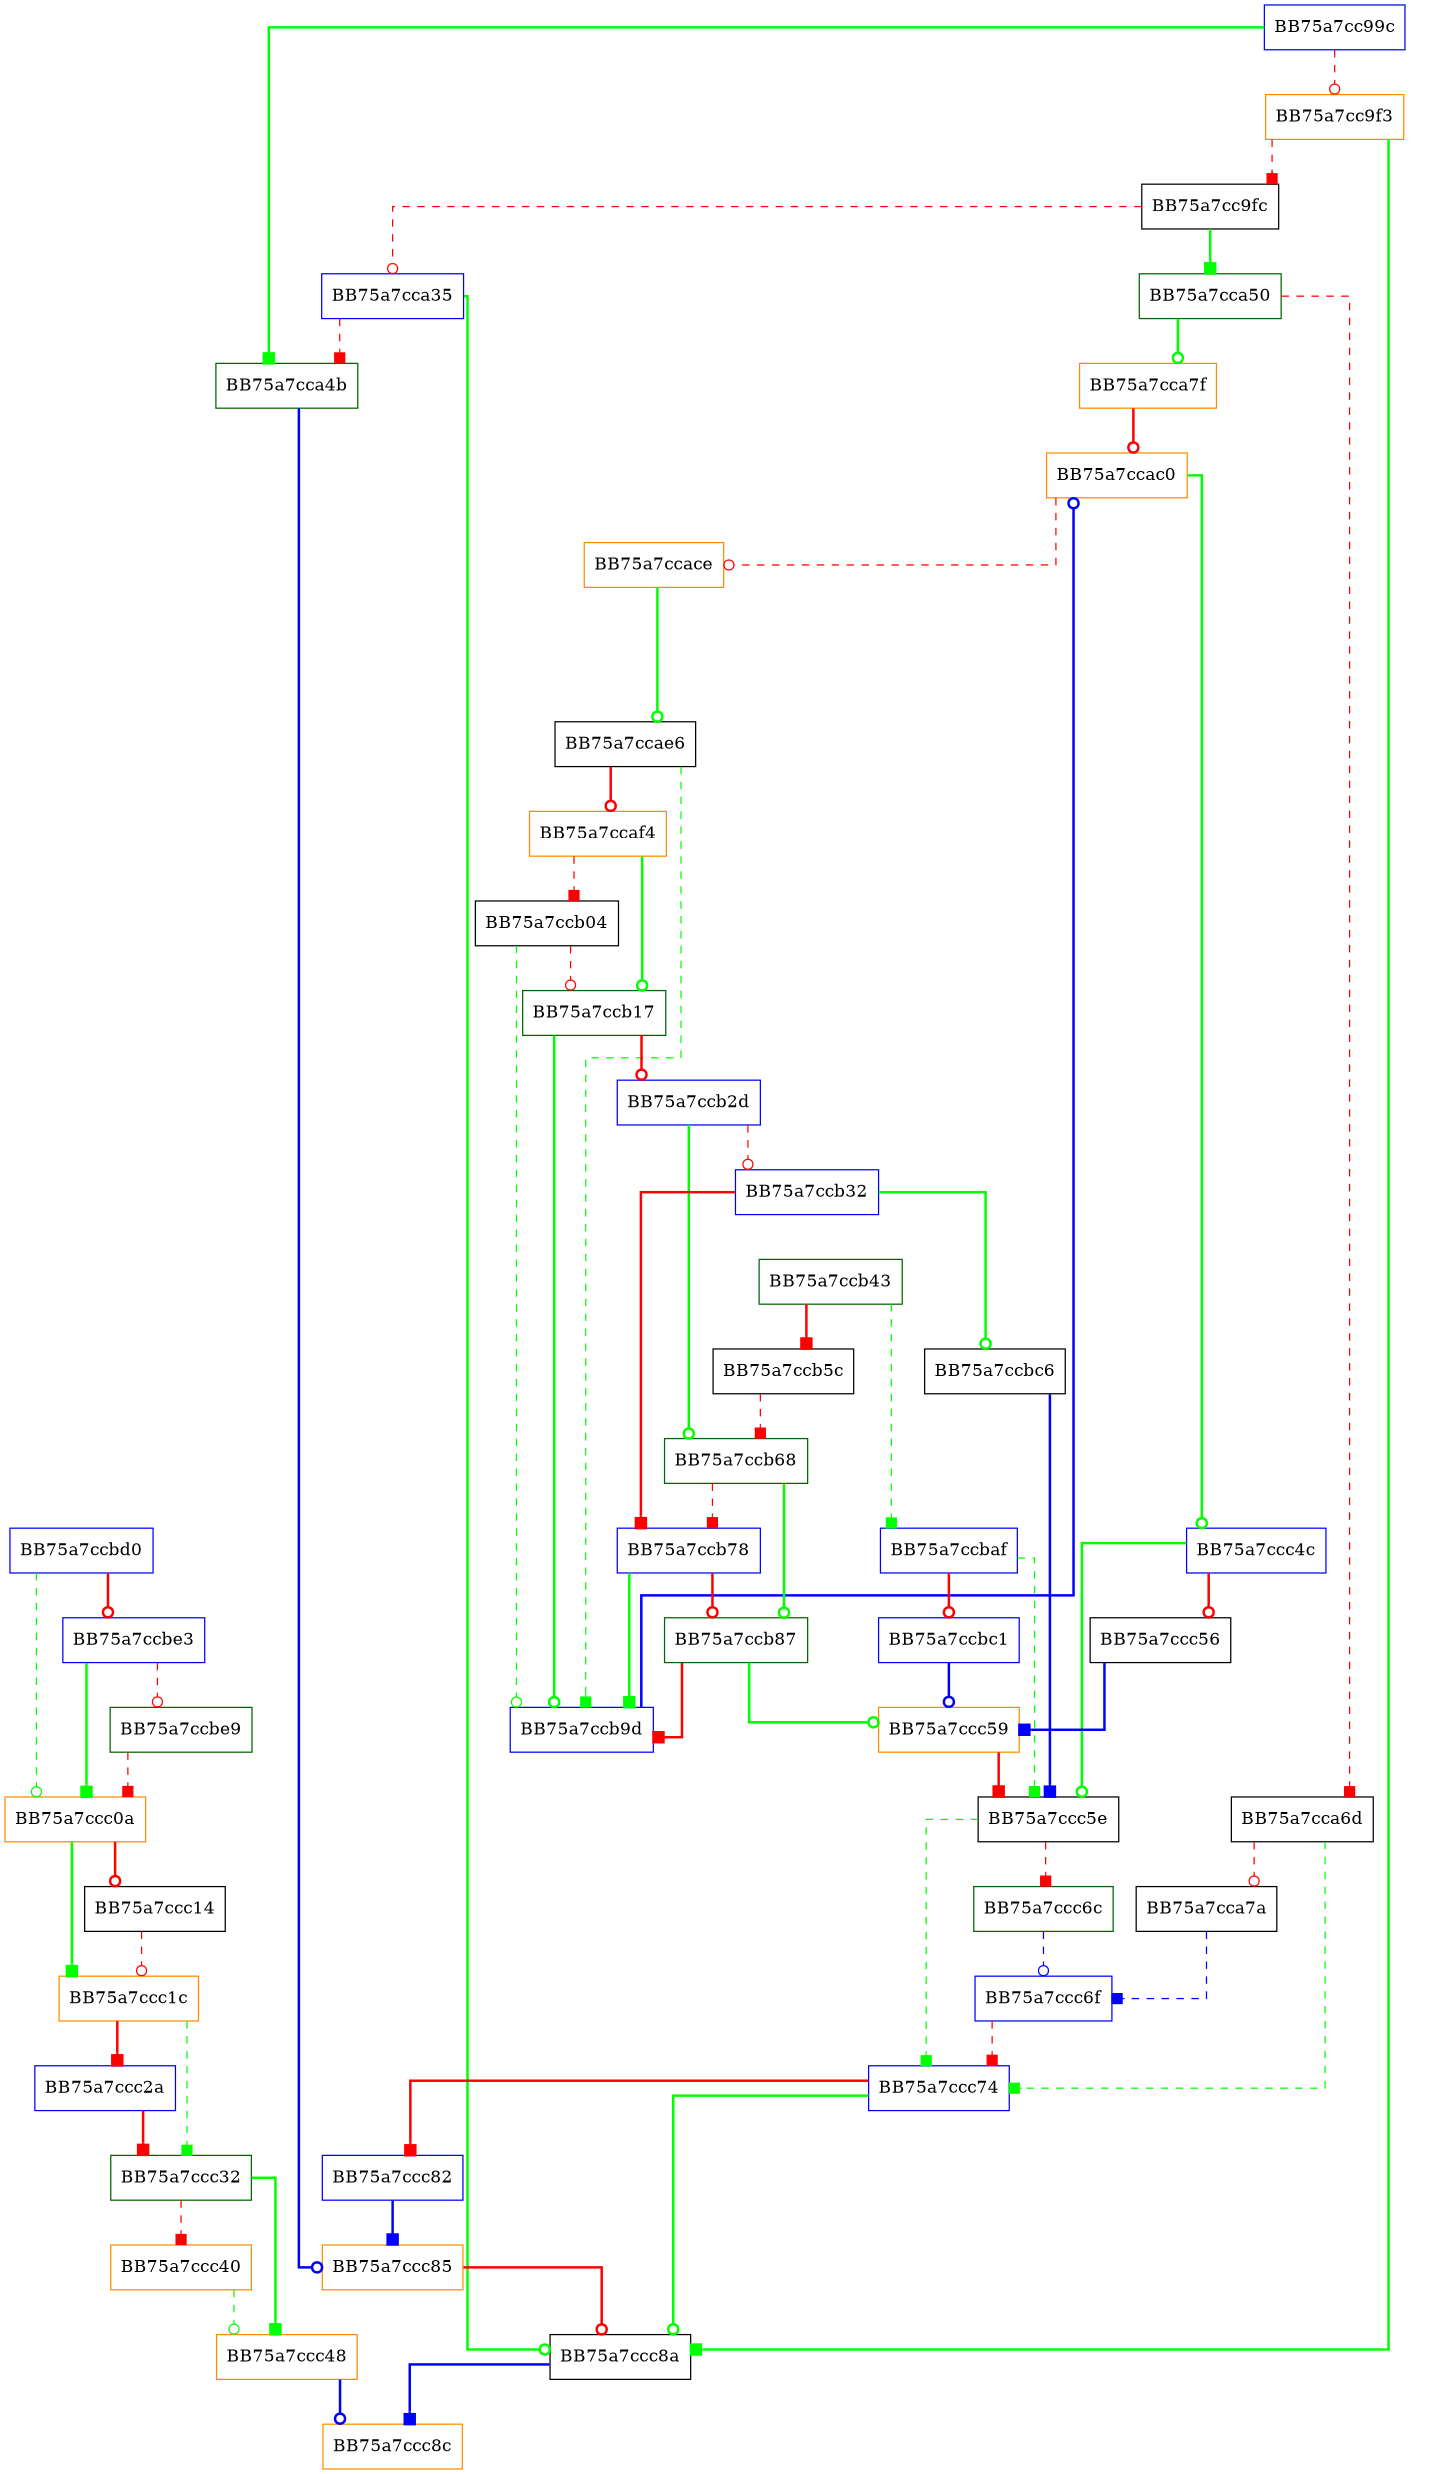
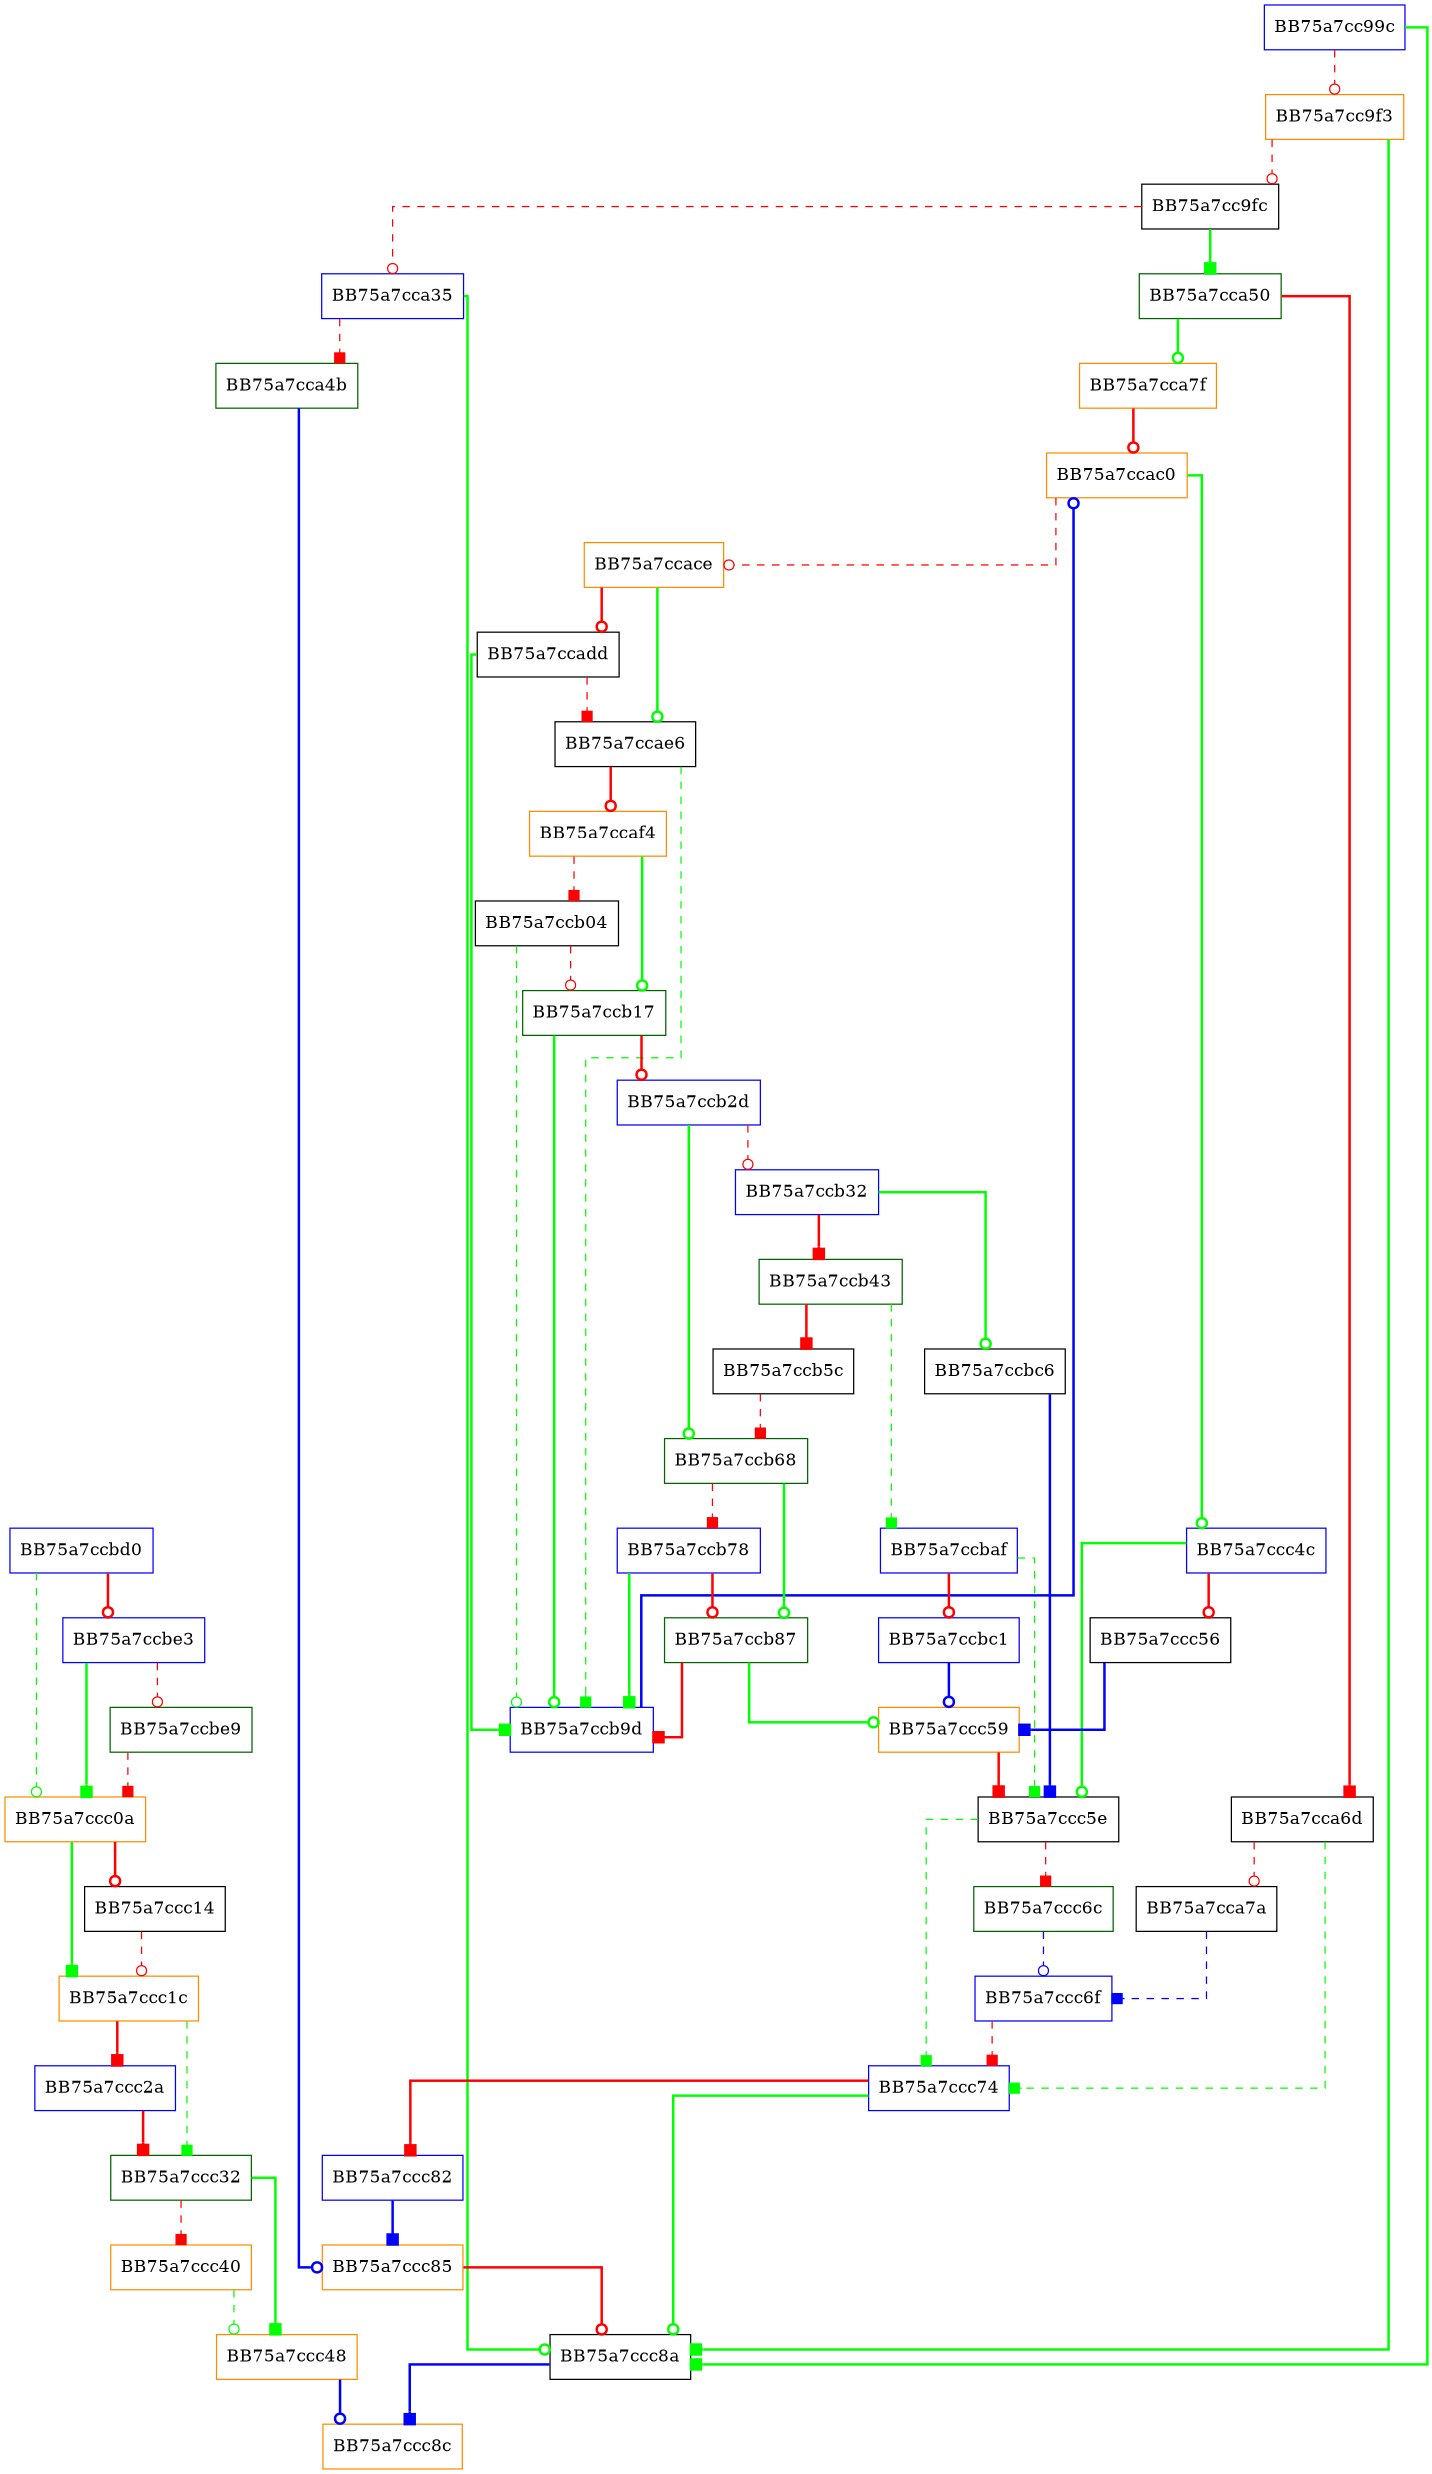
edge "BB75a7cc99c" -> "BB75a7cca4b": now "BB75a7cc99c" -> "BB75a7ccc8a"
edge "BB75a7cc9f3" -> "BB75a7cc9fc": arrowhead box -> odot
node "BB75a7ccadd": added
edge "BB75a7cca50" -> "BB75a7cca6d": style dashed -> bold
edge "BB75a7ccb32" -> "BB75a7ccb78": now "BB75a7ccb32" -> "BB75a7ccb43"
